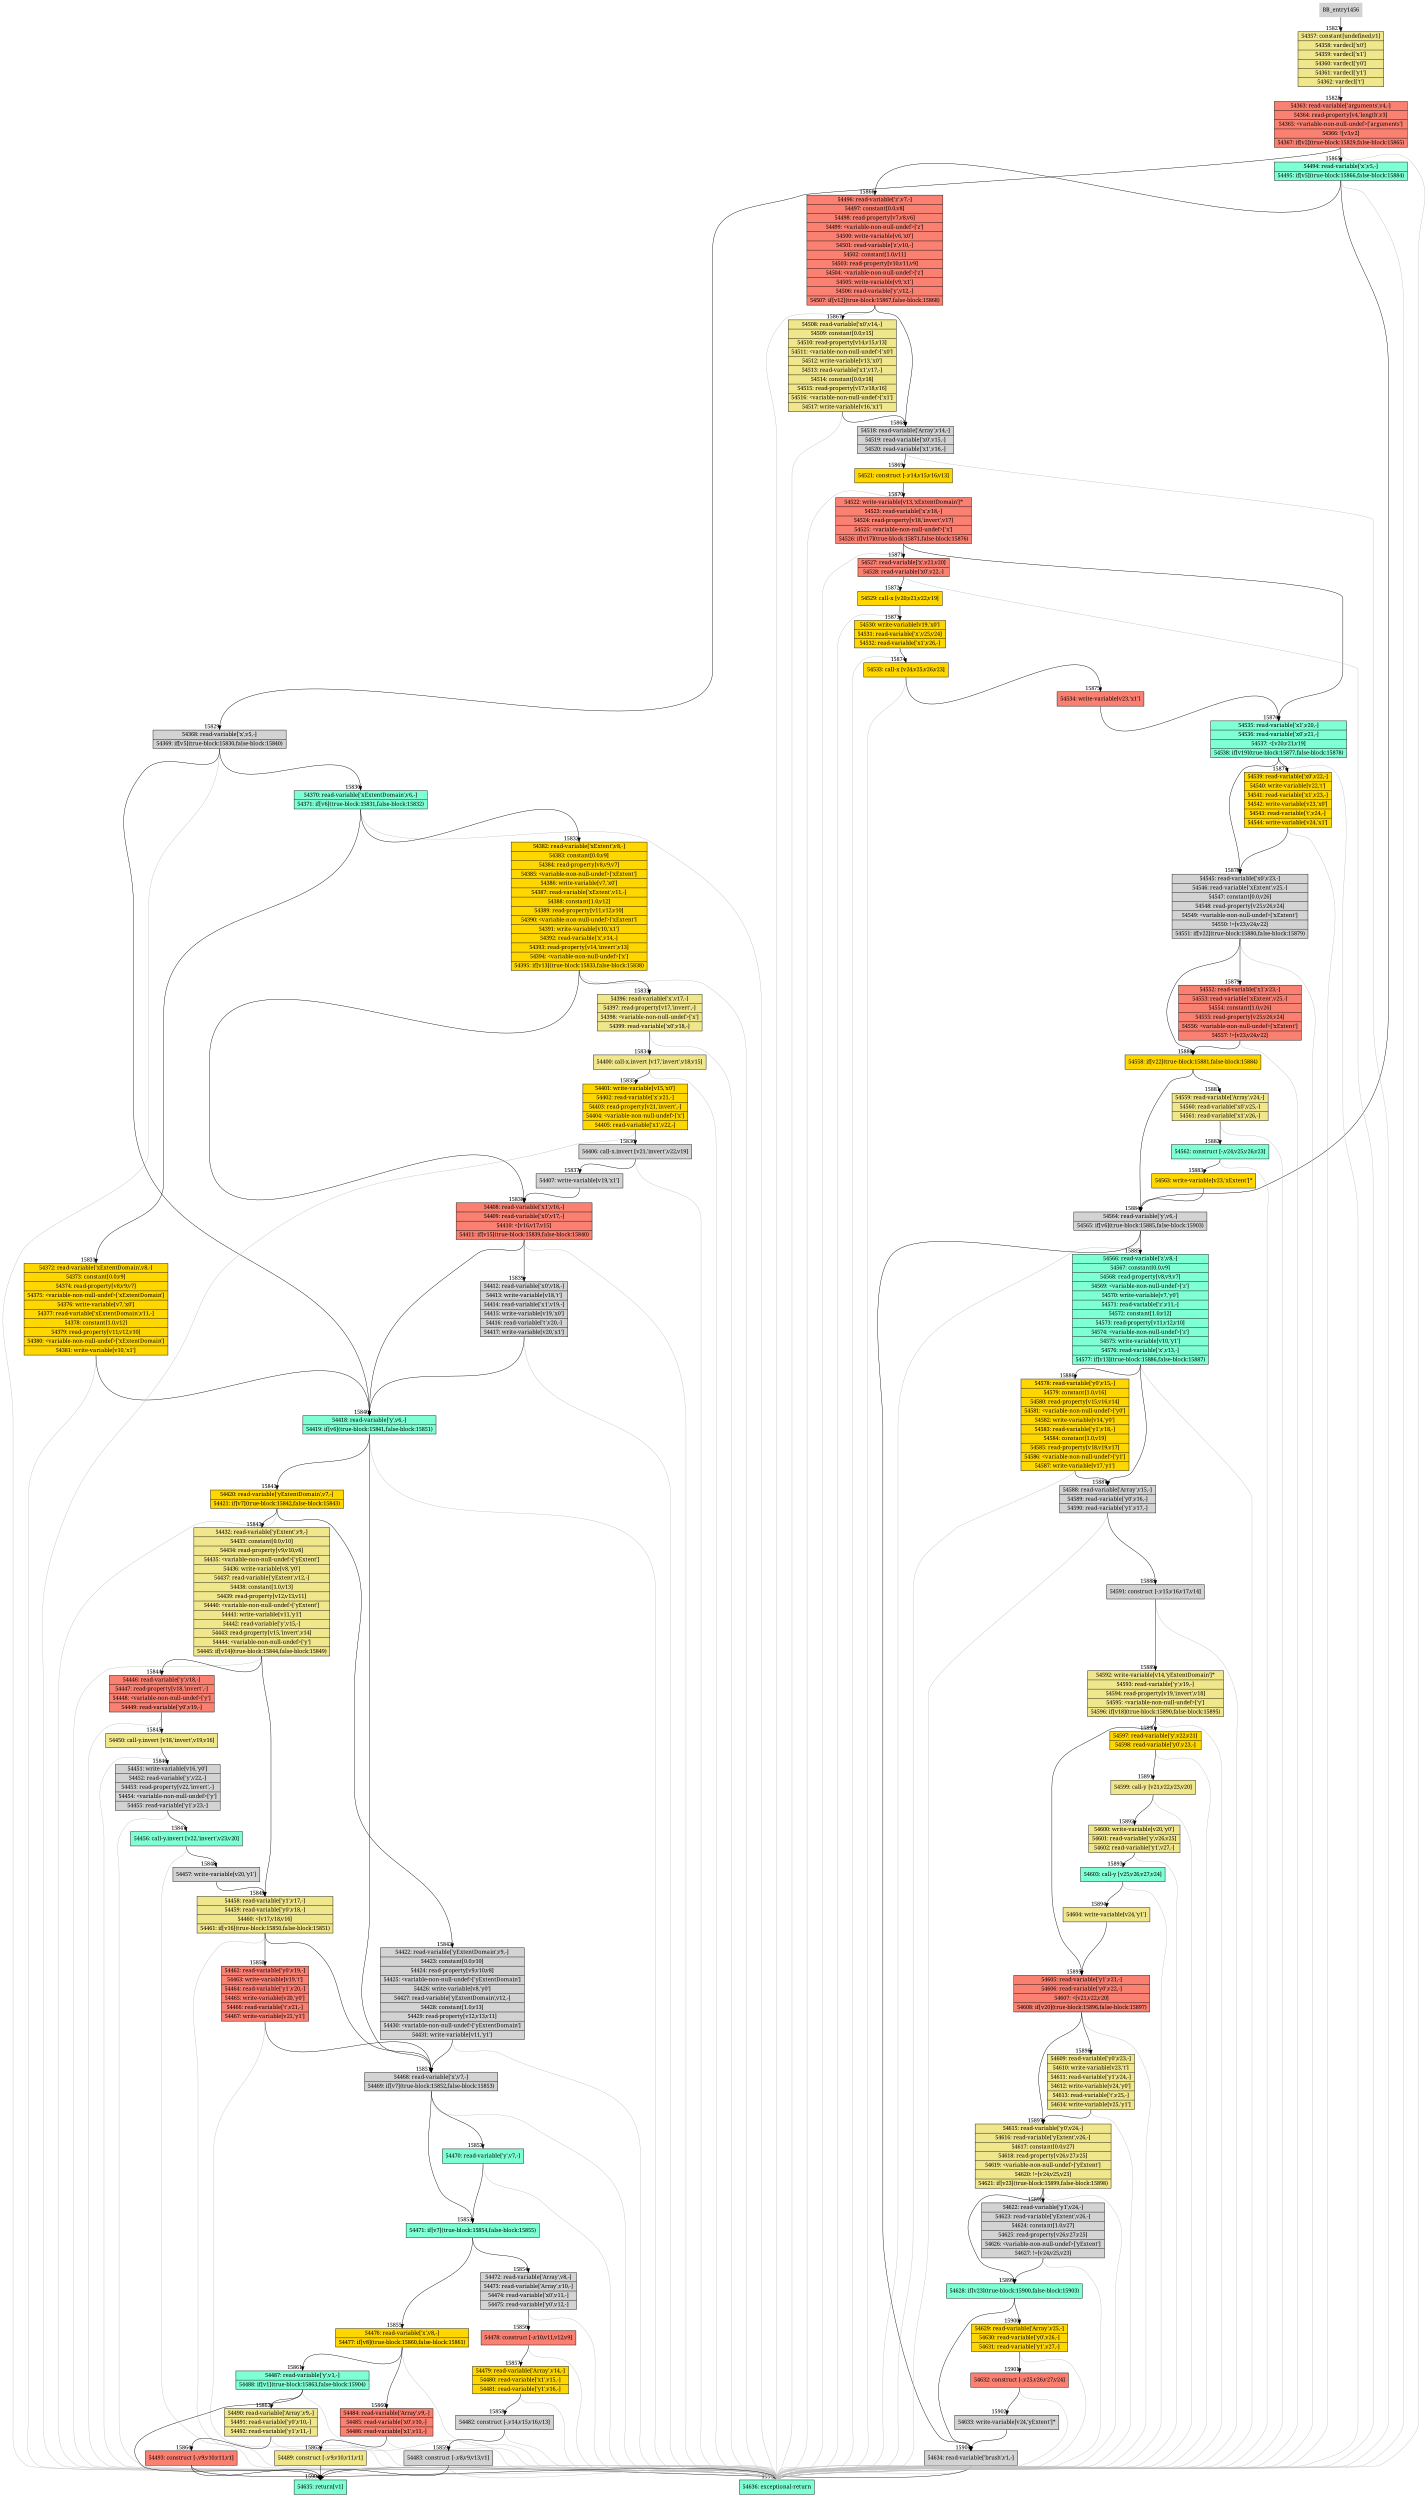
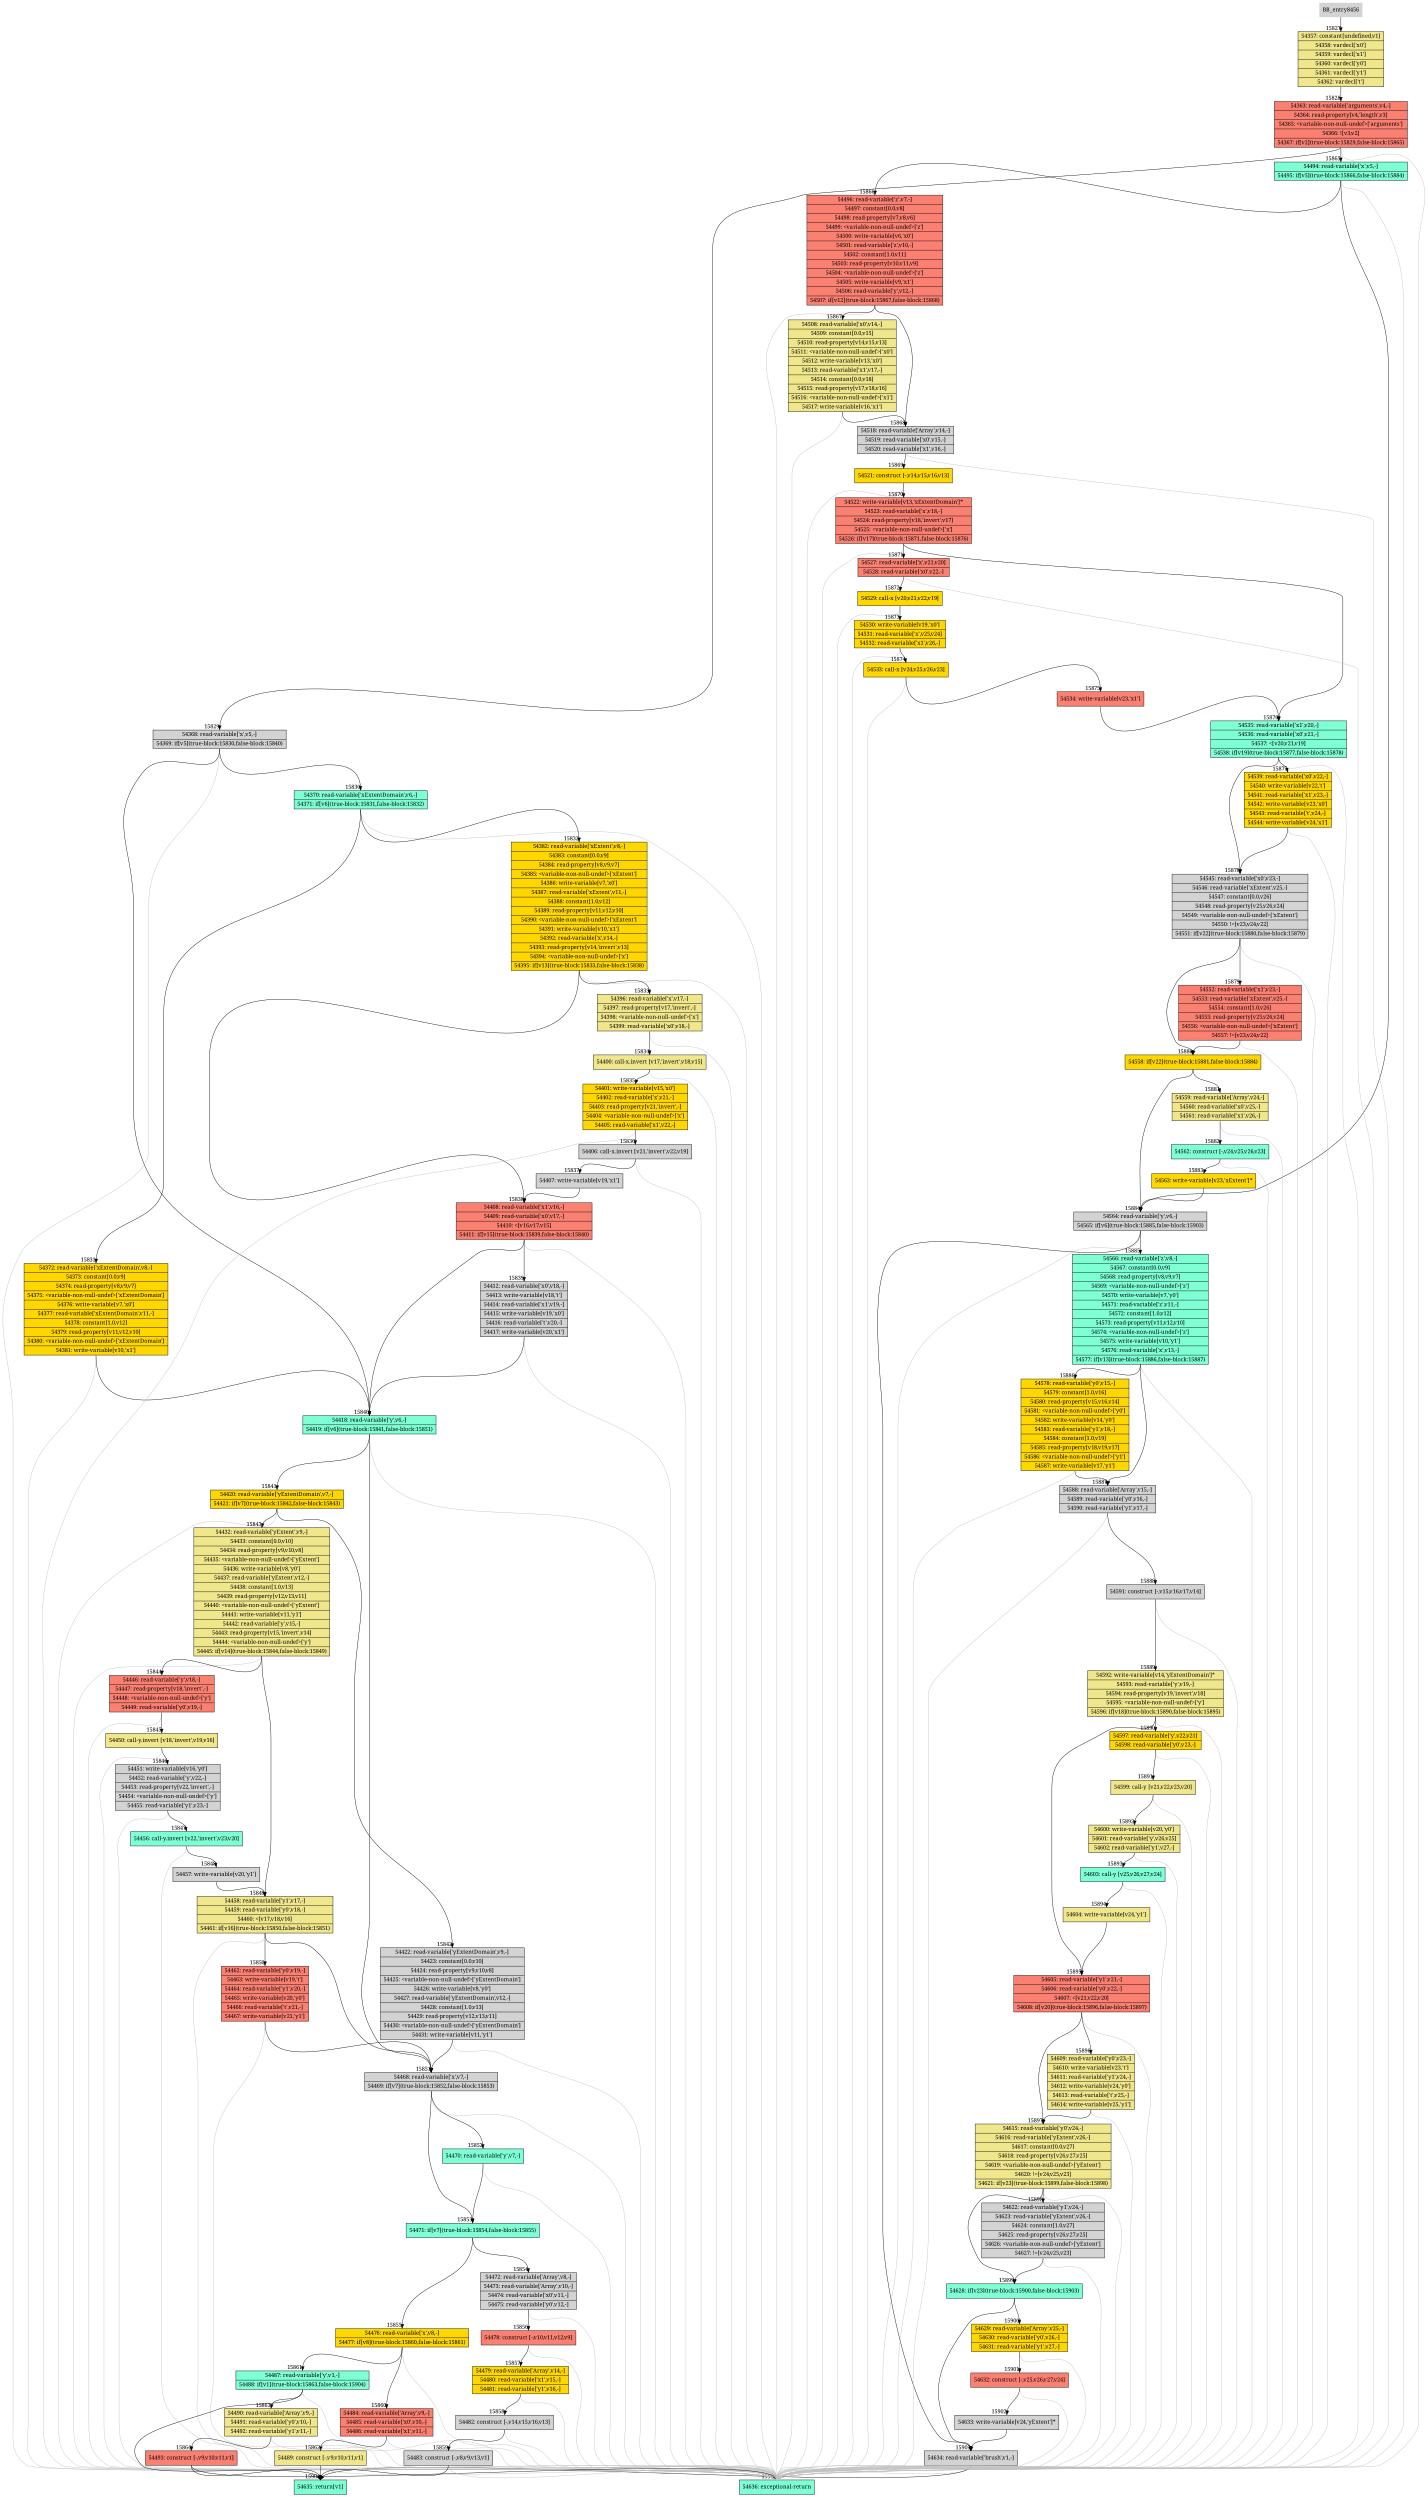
node "BB_entry1456": label "BB_entry1456" -> "BB_entry8456"
